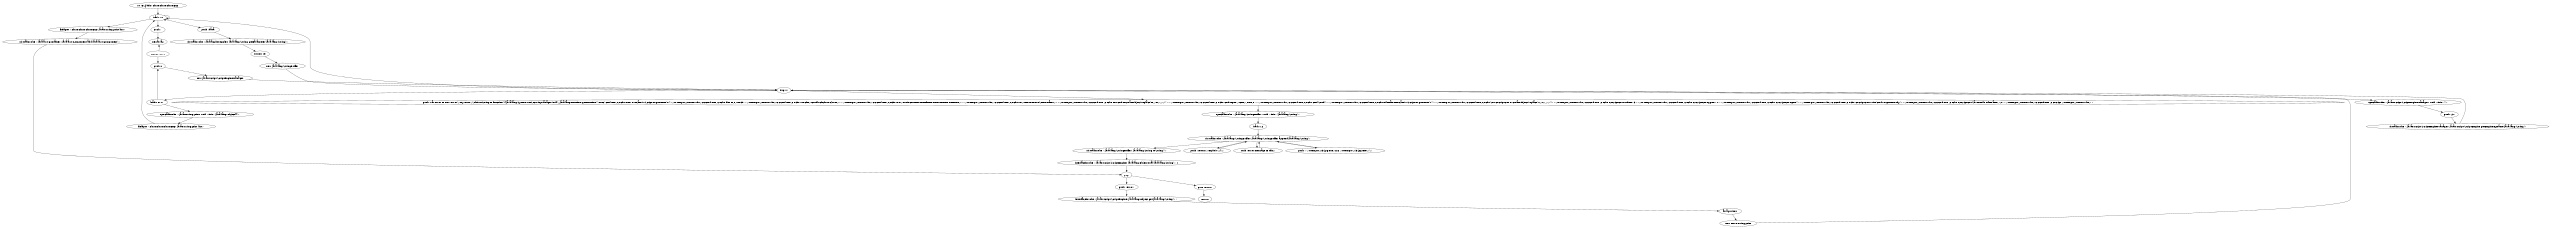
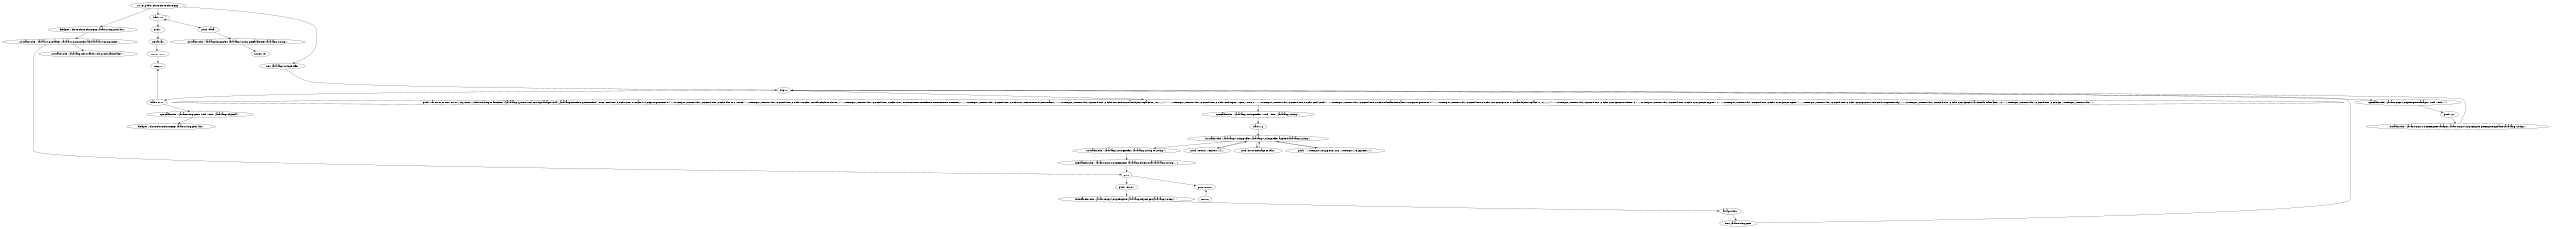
edge "load.r r0" -> "fieldget <ckwmckwmckwmExp: javax.swing.JList list>": now "r0 := @this: ckwmckwmckwmExp" -> "fieldget <ckwmckwmckwmExp: javax.swing.JList list>"
edge "store.r $r11" -> "newarray": reversed
node "virtualinvoke <java.lang.Throwable: void printStackTrace()>": added
edge "store.r r9" -> "new java.lang.StringBuffer": now "r0 := @this: ckwmckwmckwmExp" -> "new java.lang.StringBuffer"
node "push 0": label "push 0" -> "temp 0"
edge "fieldput <ckwmckwmckwmExp: javax.swing.JList list>" -> "load.r r0": removed
node "new javax.script.ScriptEngineManager": removed
edge "dup1.r" -> "load.r r0": removed
node "pop": label "pop" -> "goto"
edge "goto return" -> "return": reversed
node "new store.swing.JList": label "new store.swing.JList" -> "new javax.swing.JList"
